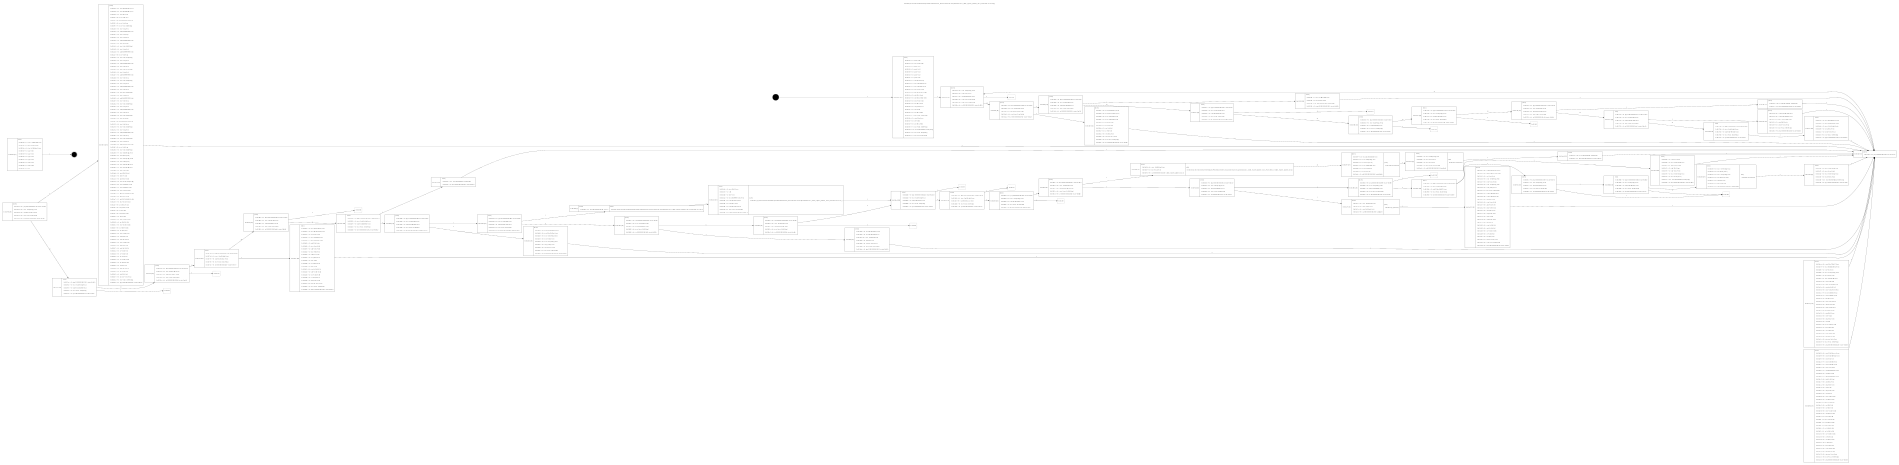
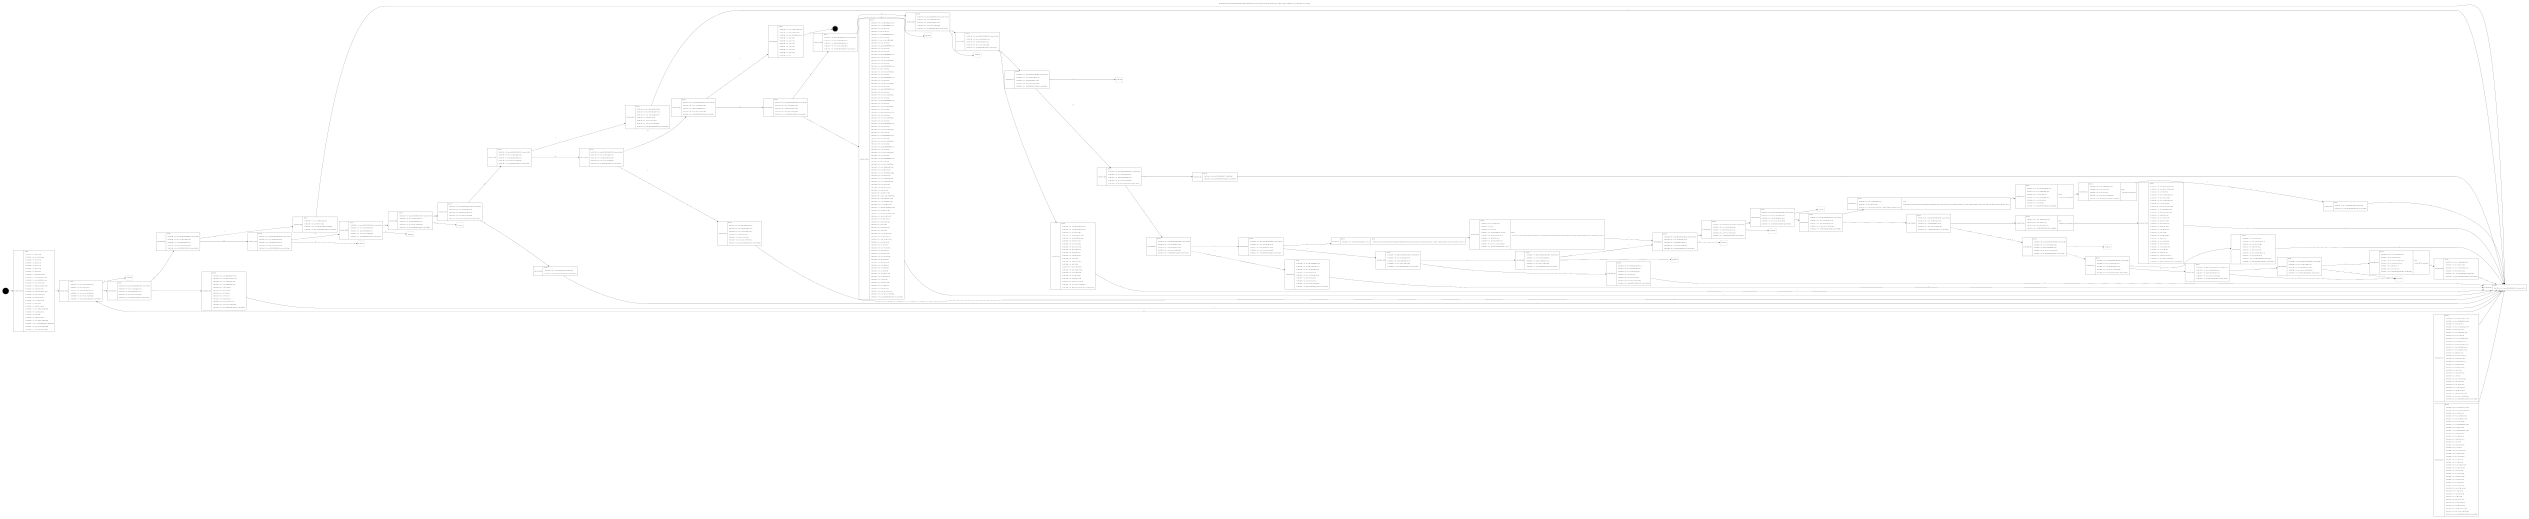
node "0x401774 [28]": added
